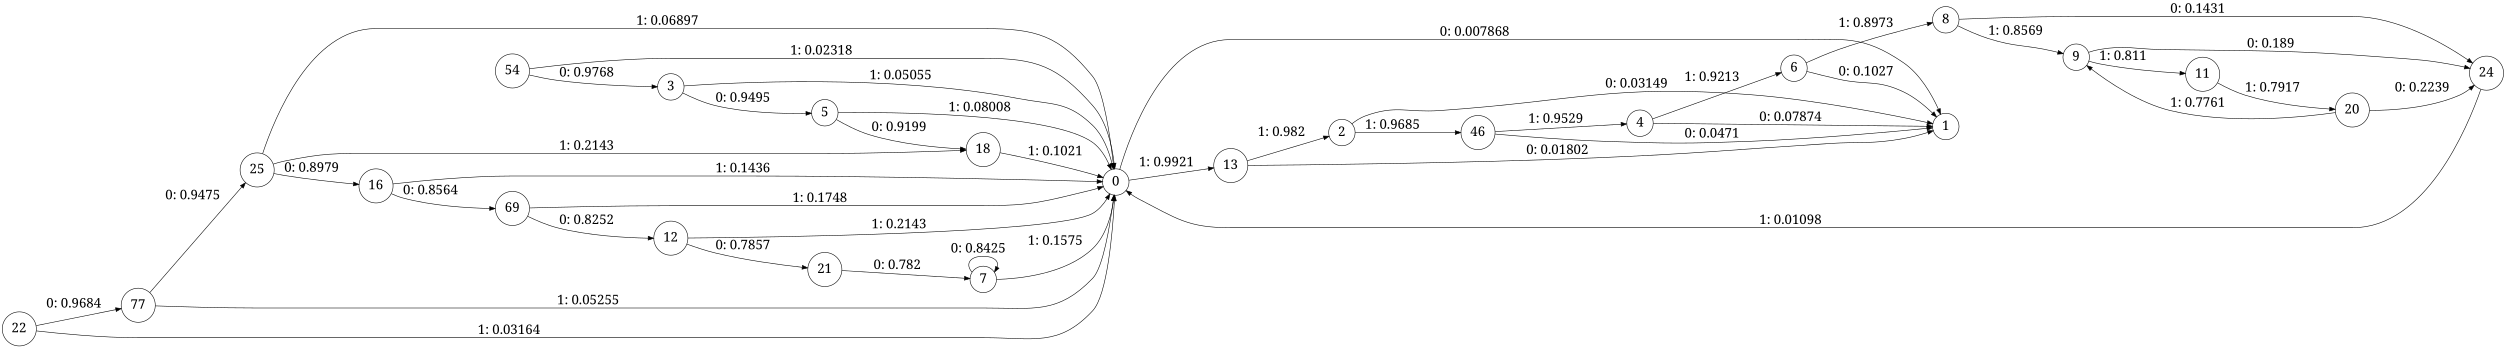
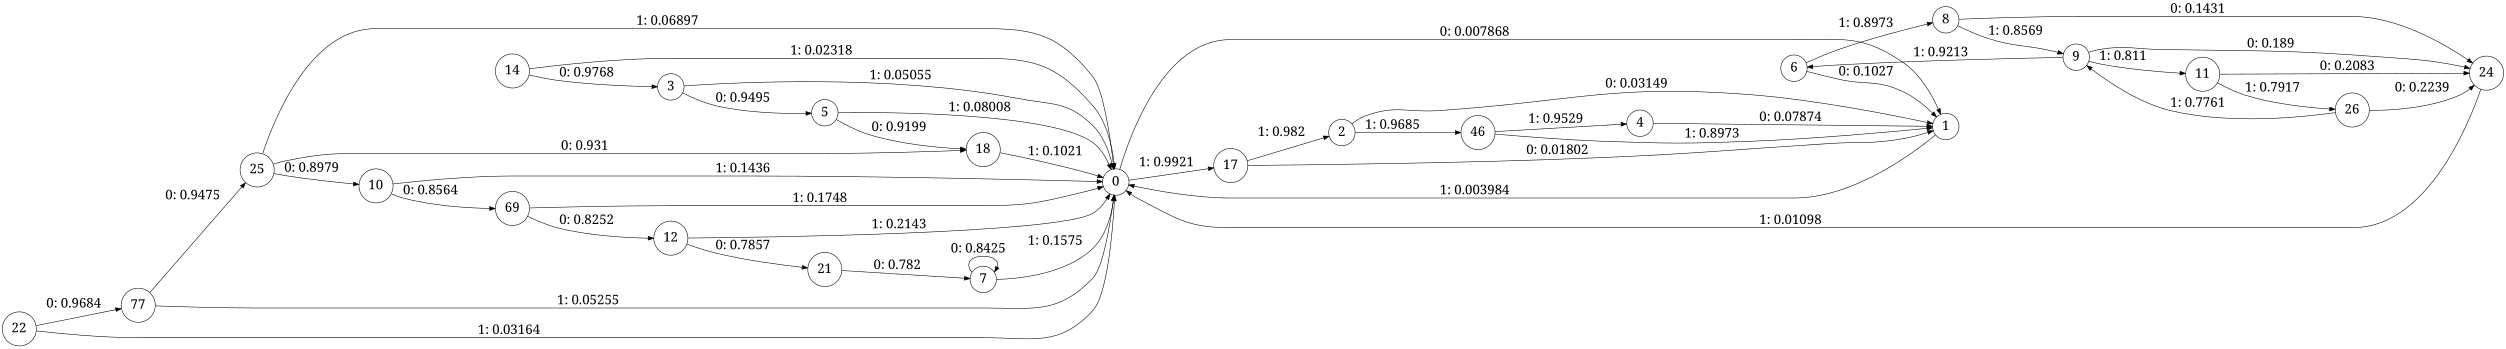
node "54": label "54" -> "14"
edge "11" -> "24": added, label "0: 0.2083"
edge "4" -> "6": now "9" -> "6"
node "20": label "20" -> "26"
edge "46" -> "1": label "0: 0.0471   " -> "1: 0.8973   "
edge "25" -> "18": label "1: 0.2143   " -> "0: 0.931    "
node "13": label "13" -> "17"
node "16": label "16" -> "10"
edge "1" -> "0": added, label "1: 0.003984"
